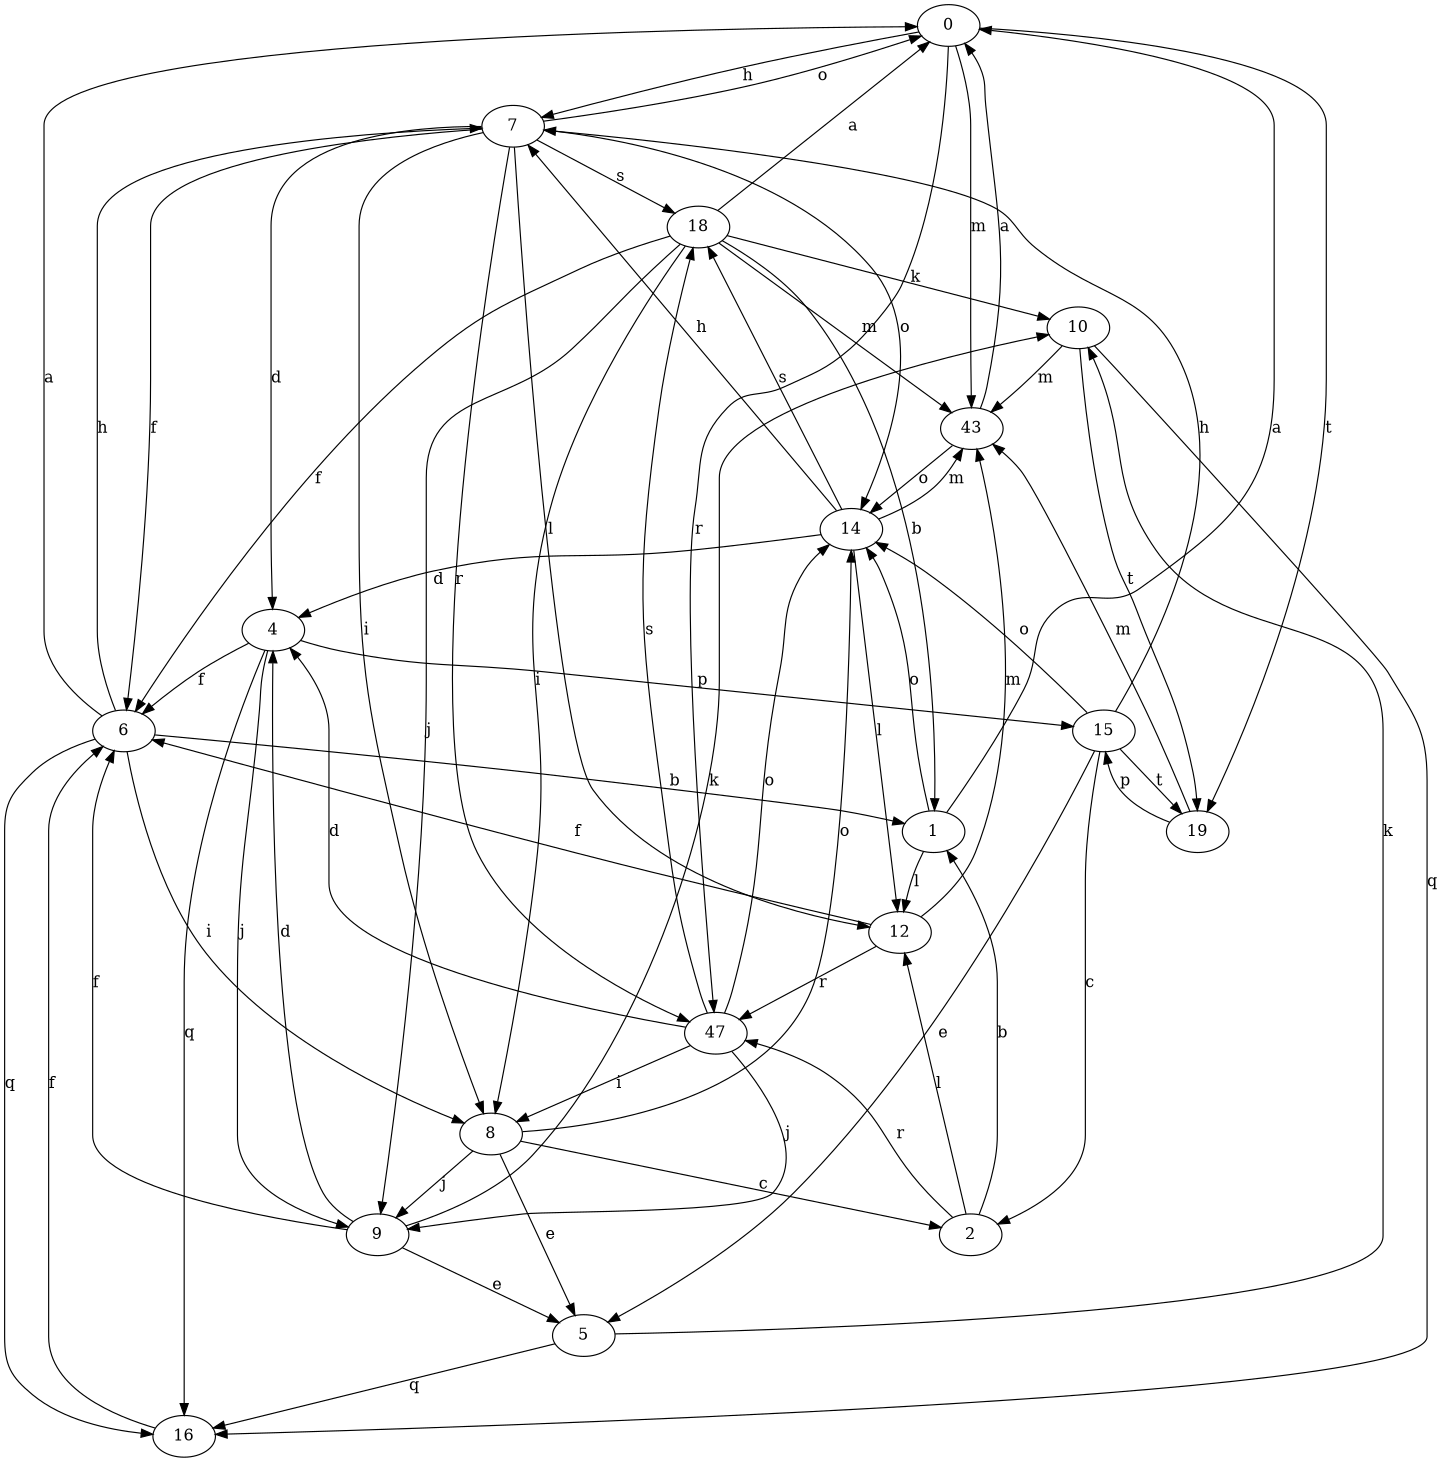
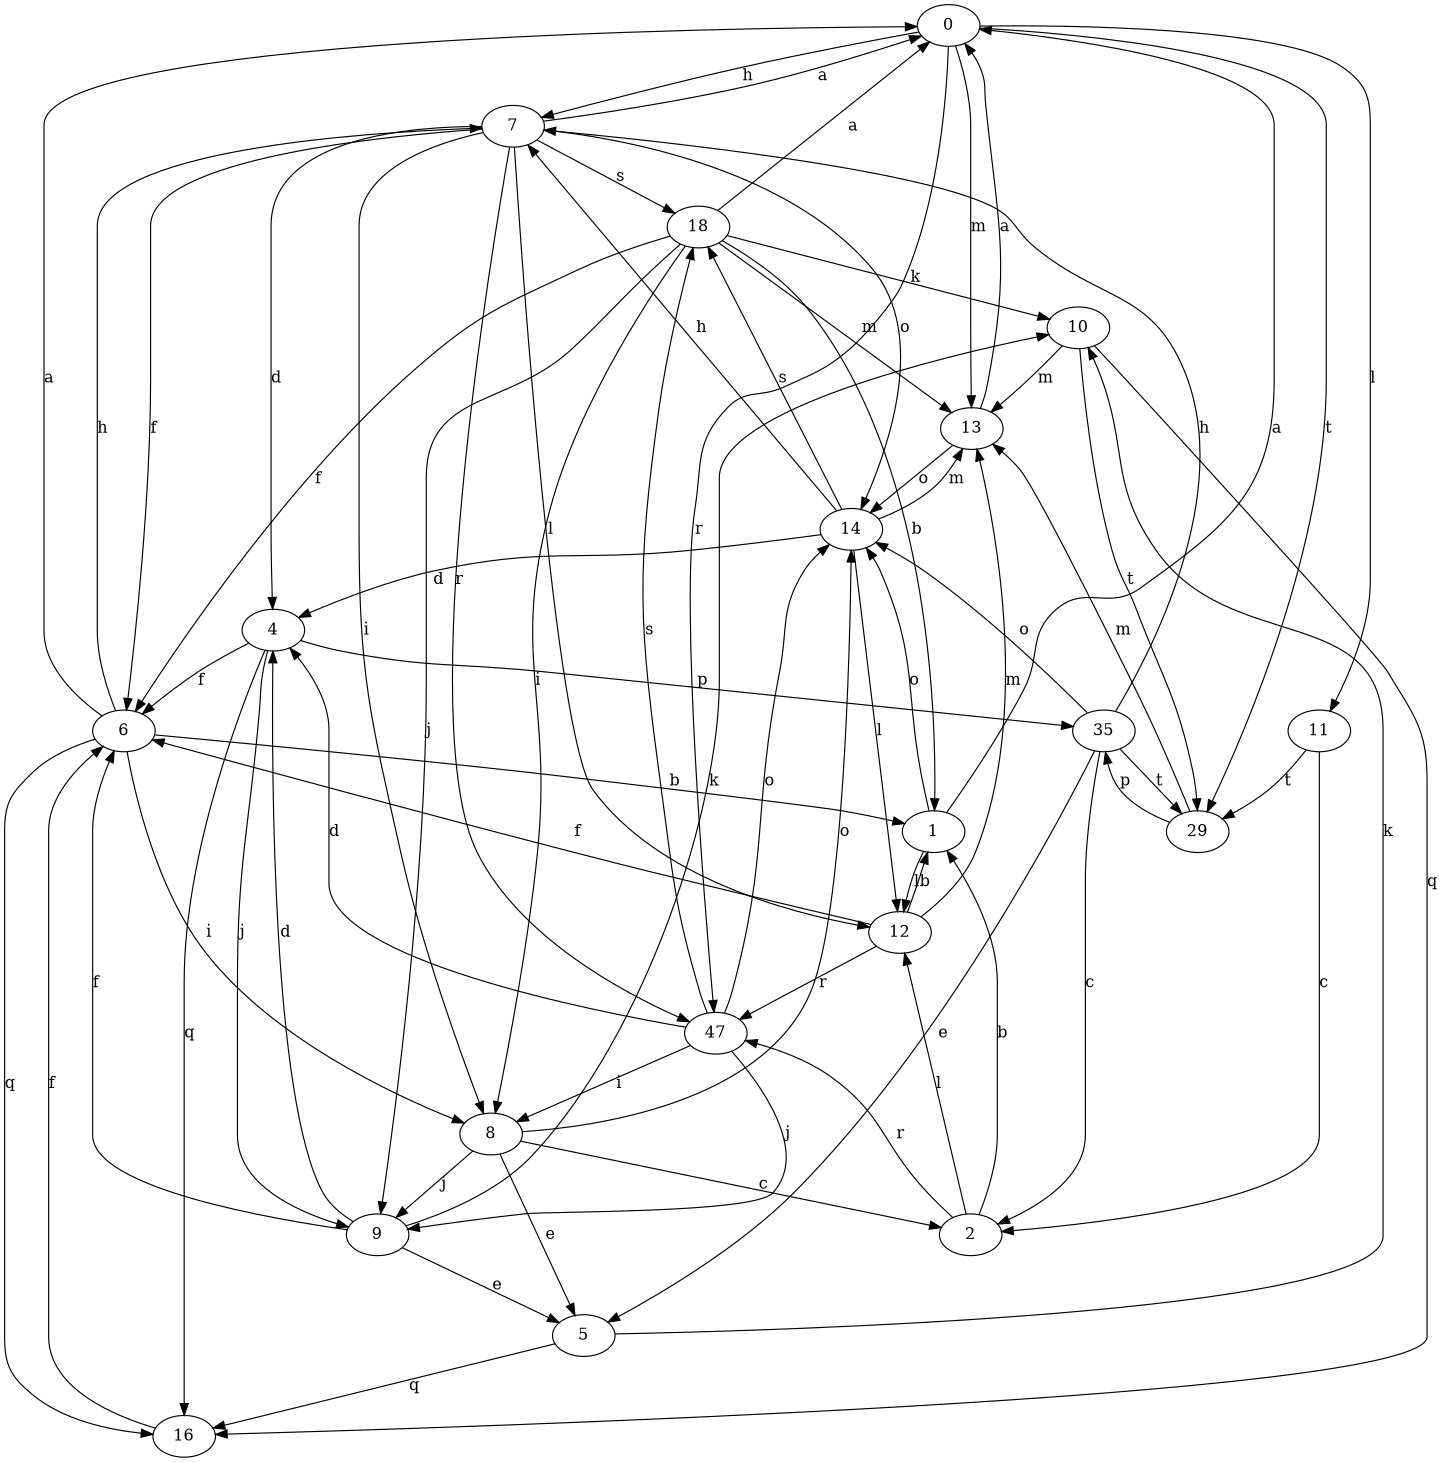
edge "7" -> "0": label "o" -> "a"
node "43": label "43" -> "13"
node "15": label "15" -> "35"
node "11": added
node "19": label "19" -> "29"
edge "12" -> "1": added, label "b"
